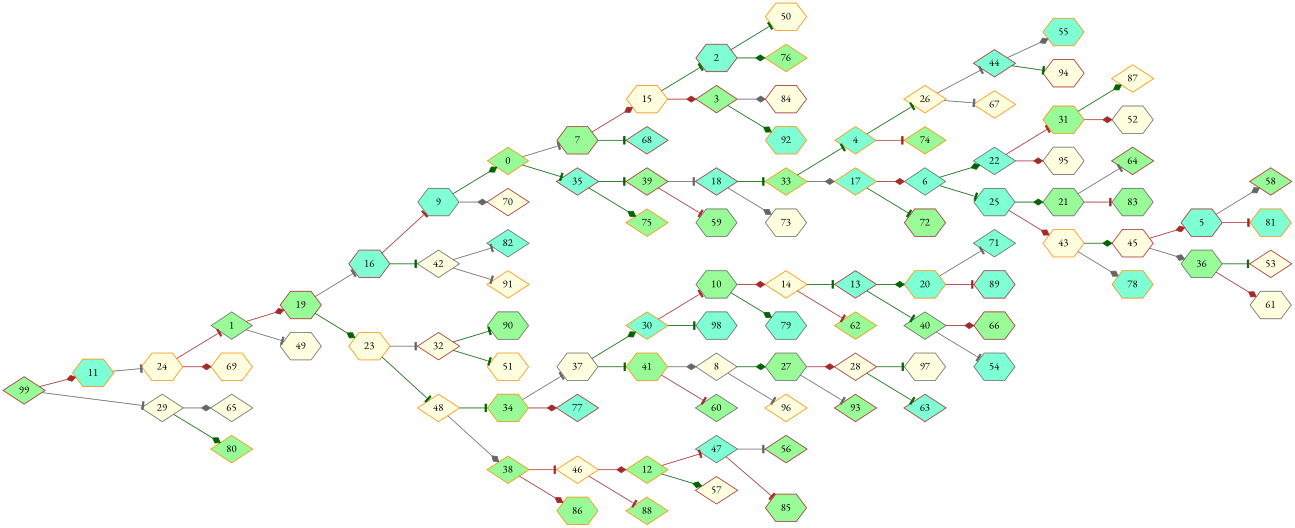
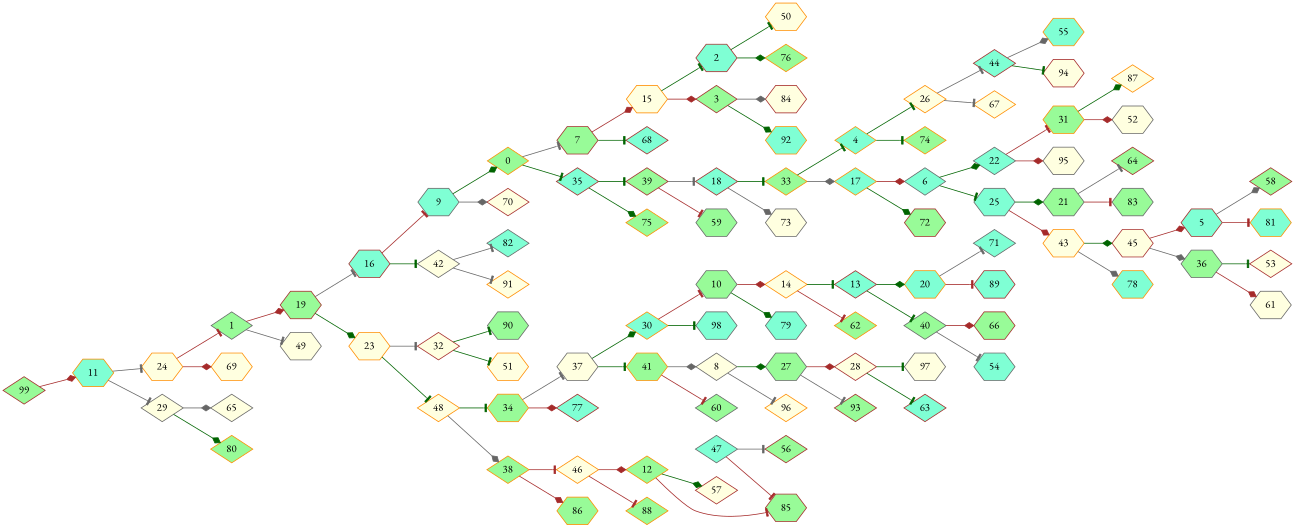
edge "4" -> "74": color brown -> darkgreen
edge "17" -> "72": arrowhead tee -> diamond
edge "99" -> "29": now "11" -> "29"
edge "12" -> "47": now "12" -> "85"
